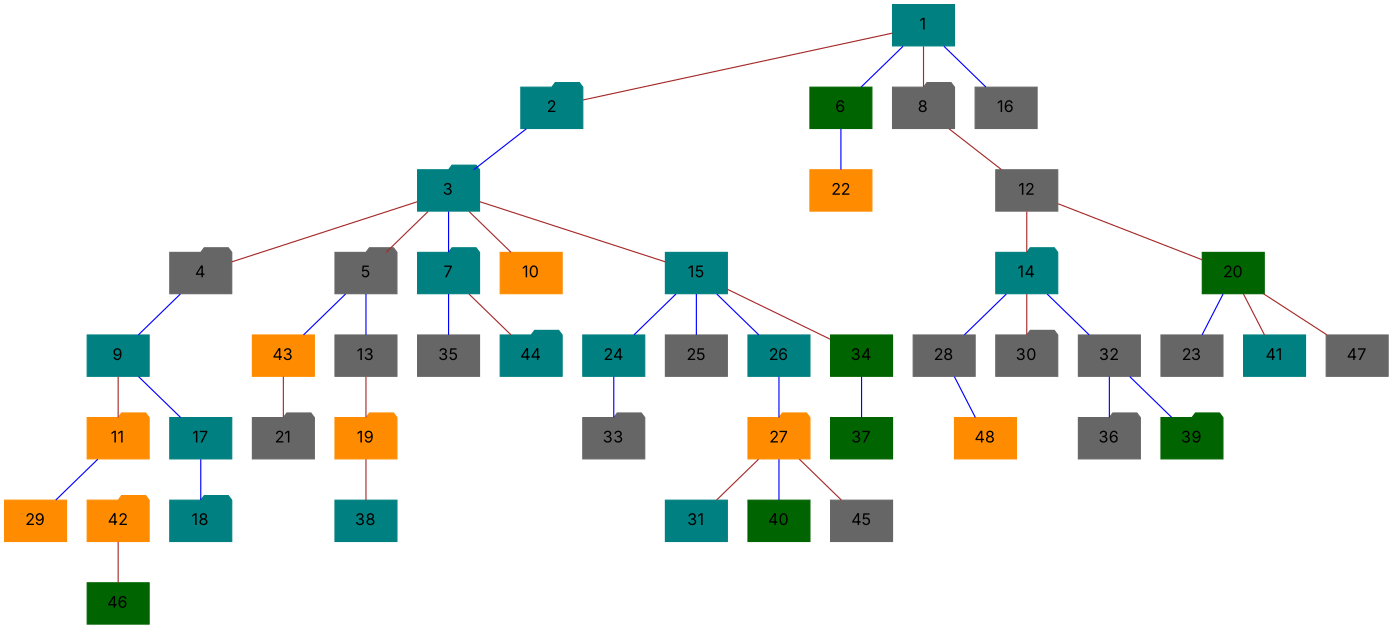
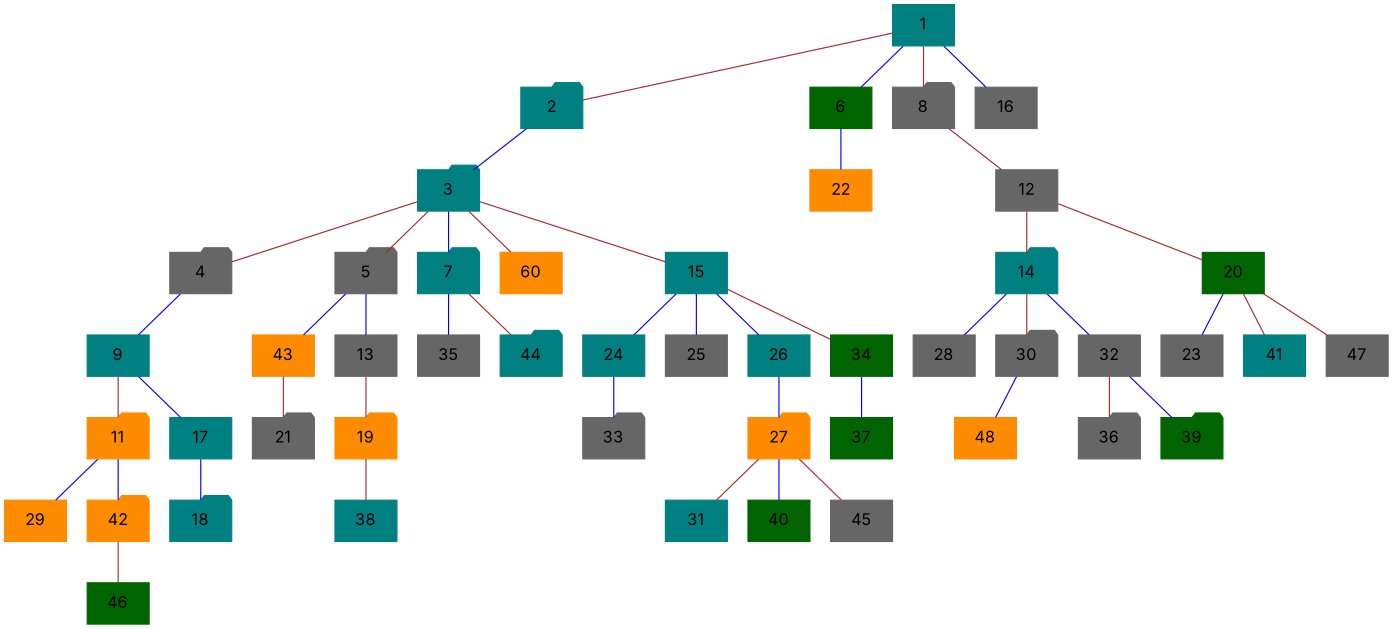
node "10": label "10" -> "60"
edge "28" -- "48": now "30" -- "48"
edge "32" -- "36": color blue -> brown
edge "11" -- "42": added
